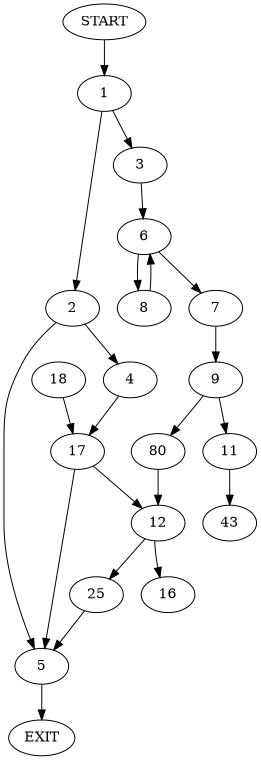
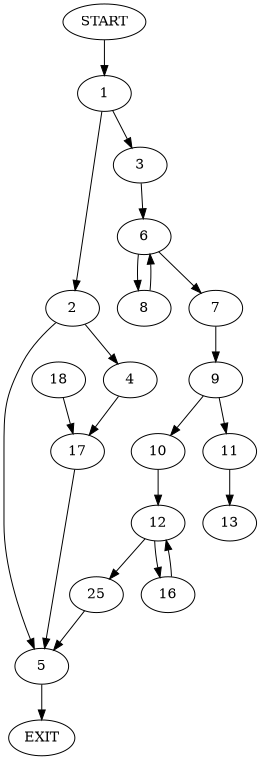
node "80": label "80" -> "10"
edge "17" -> "12": now "16" -> "12"
node "43": label "43" -> "13"
